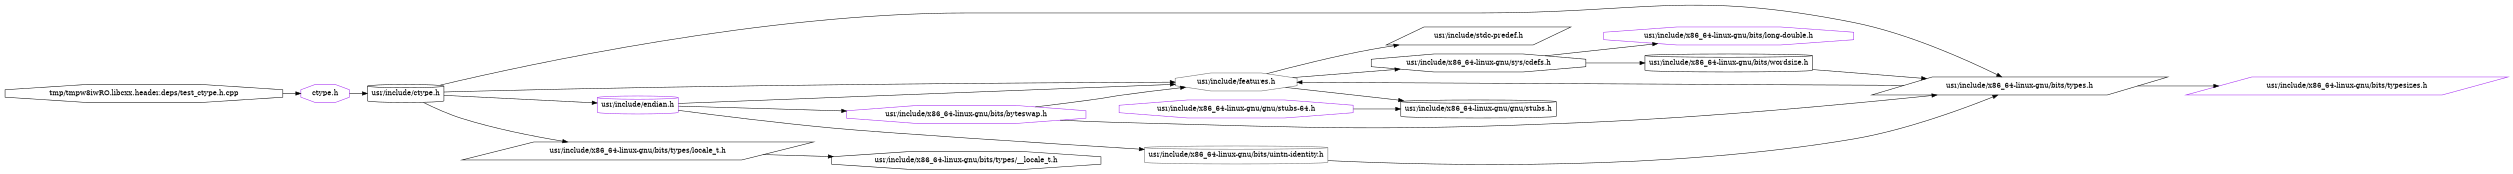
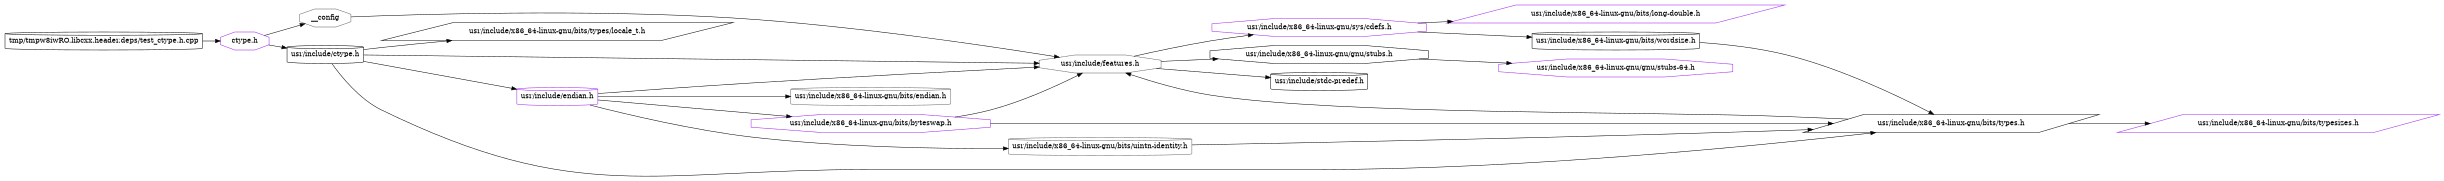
node "__config": added
node "usr/include/stdc-predef.h": shape parallelogram -> cylinder
node "usr/include/x86_64-linux-gnu/bits/long-double.h": shape octagon -> parallelogram
node "usr/include/x86_64-linux-gnu/sys/cdefs.h": color black -> purple
node "tmp/tmpw8iwRO.libcxx.header.deps/test_ctype.h.cpp": shape octagon -> cylinder
node "usr/include/x86_64-linux-gnu/bits/endian.h": added
edge "usr/include/x86_64-linux-gnu/gnu/stubs-64.h" -> "usr/include/x86_64-linux-gnu/gnu/stubs.h": reversed
node "usr/include/x86_64-linux-gnu/gnu/stubs.h": shape cylinder -> octagon
node "usr/include/x86_64-linux-gnu/bits/types/__locale_t.h": removed
